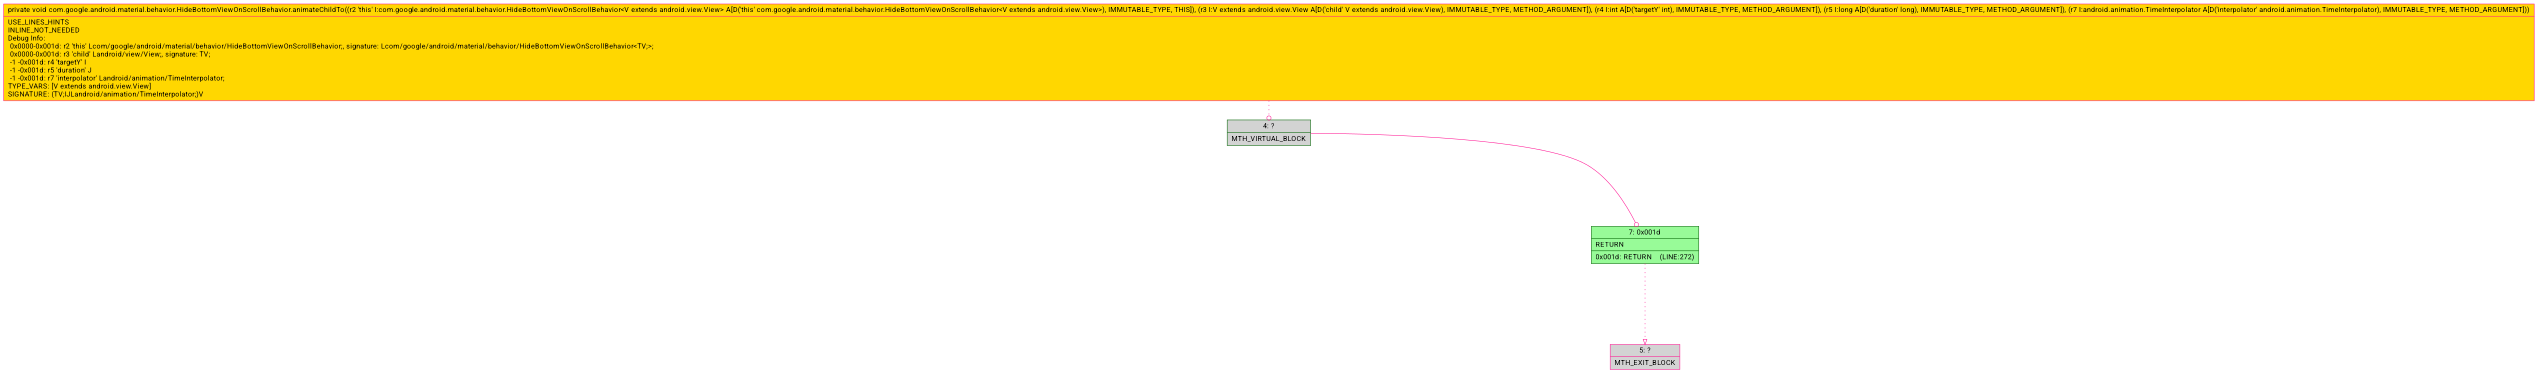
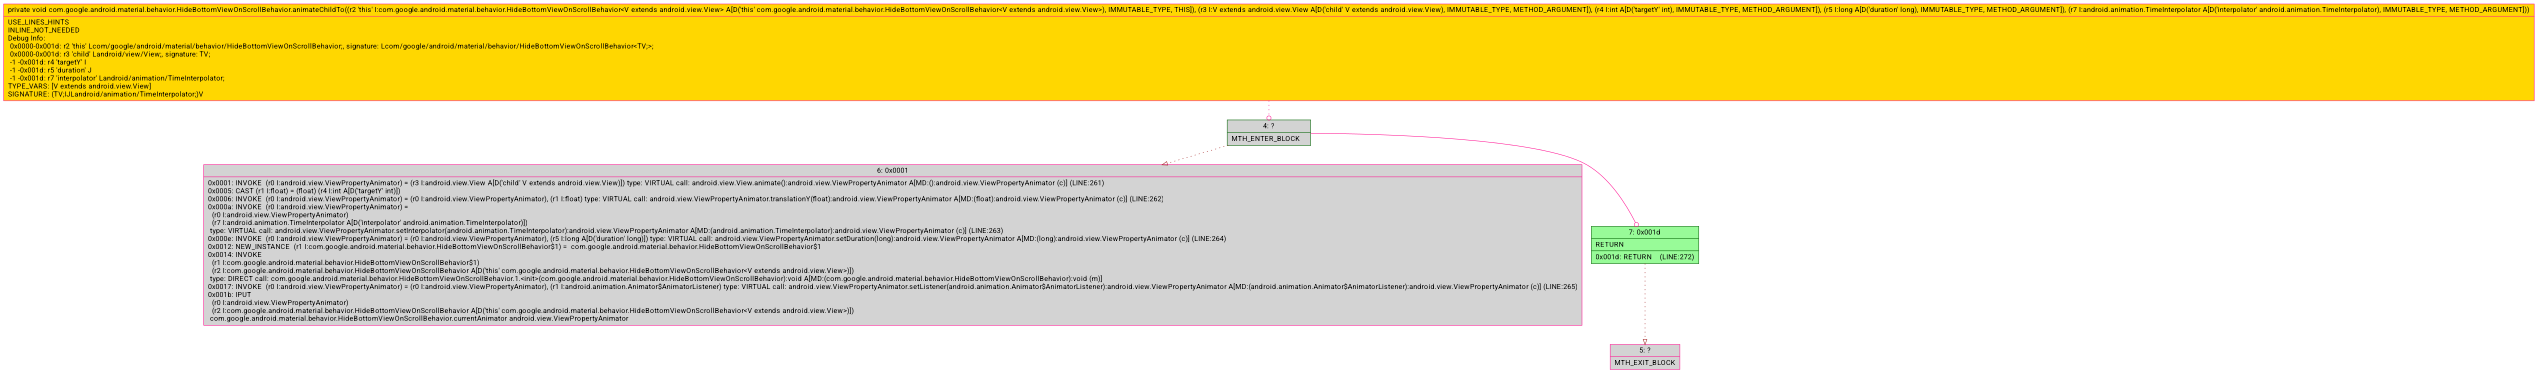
node "4: ?": text "MTH_VIRTUAL_BLOCK" -> "MTH_ENTER_BLOCK"
node "6: 0x0001": added
edge "7: 0x001d" -> "5: ?": color deeppink -> brown
